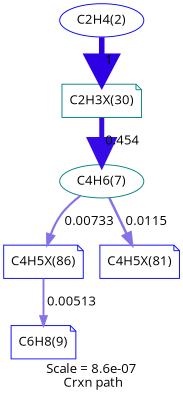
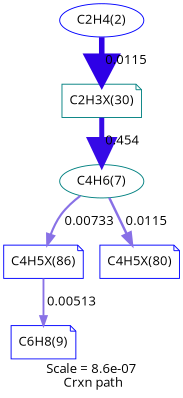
edge "C2H4(2)" -> "C2H3X(30)": label " 1" -> " 0.0115"
node "C4H5X(81)": label "C4H5X(81)" -> "C4H5X(80)"
